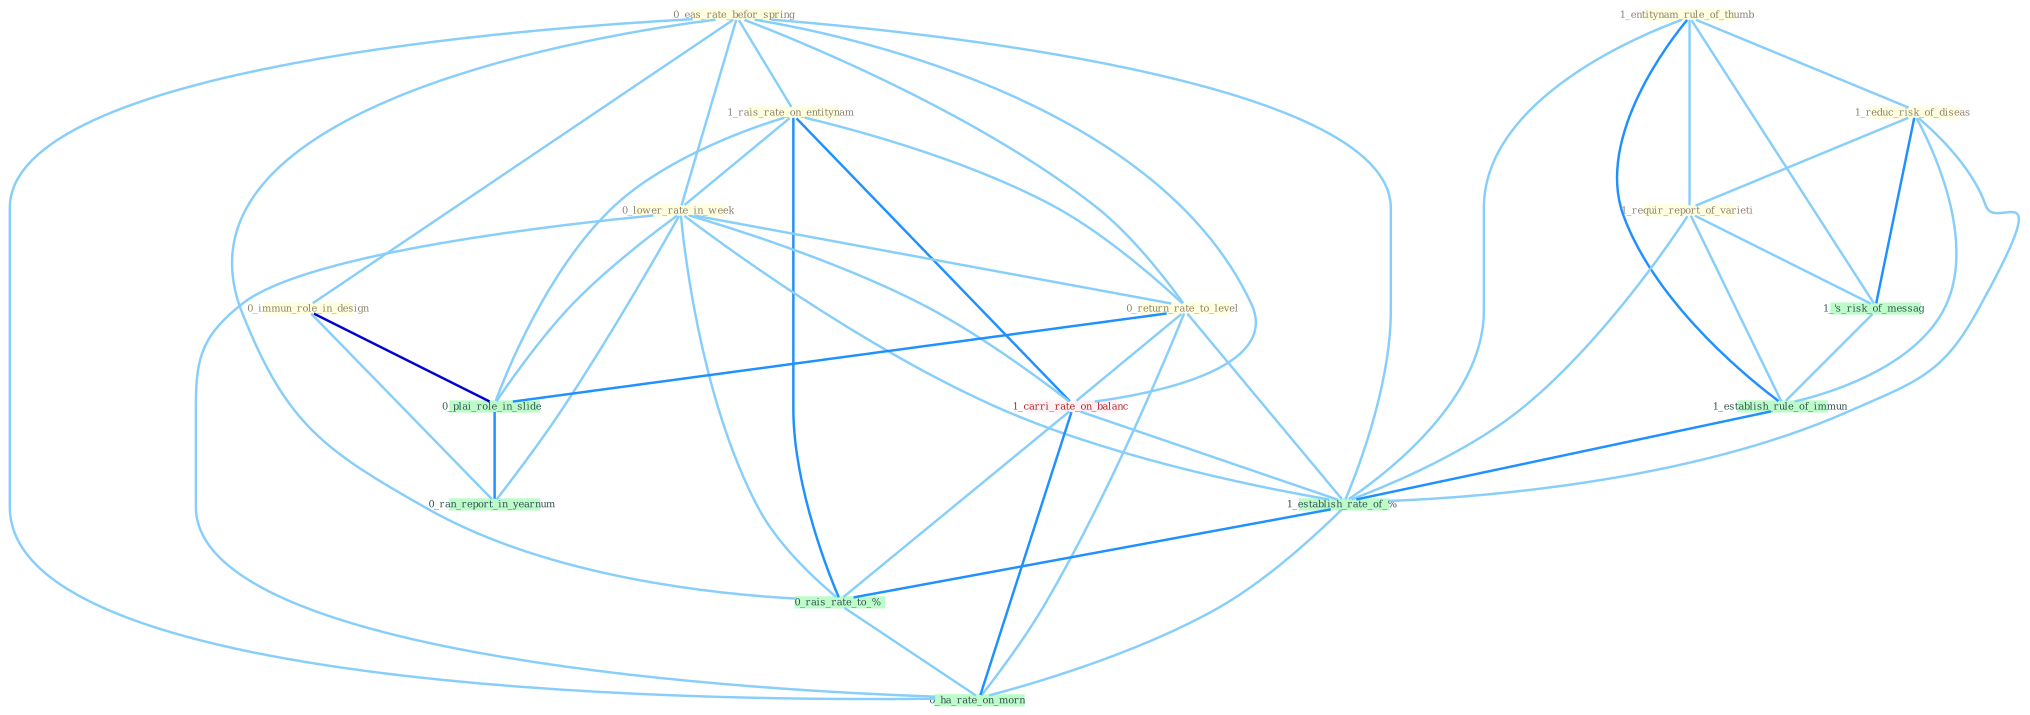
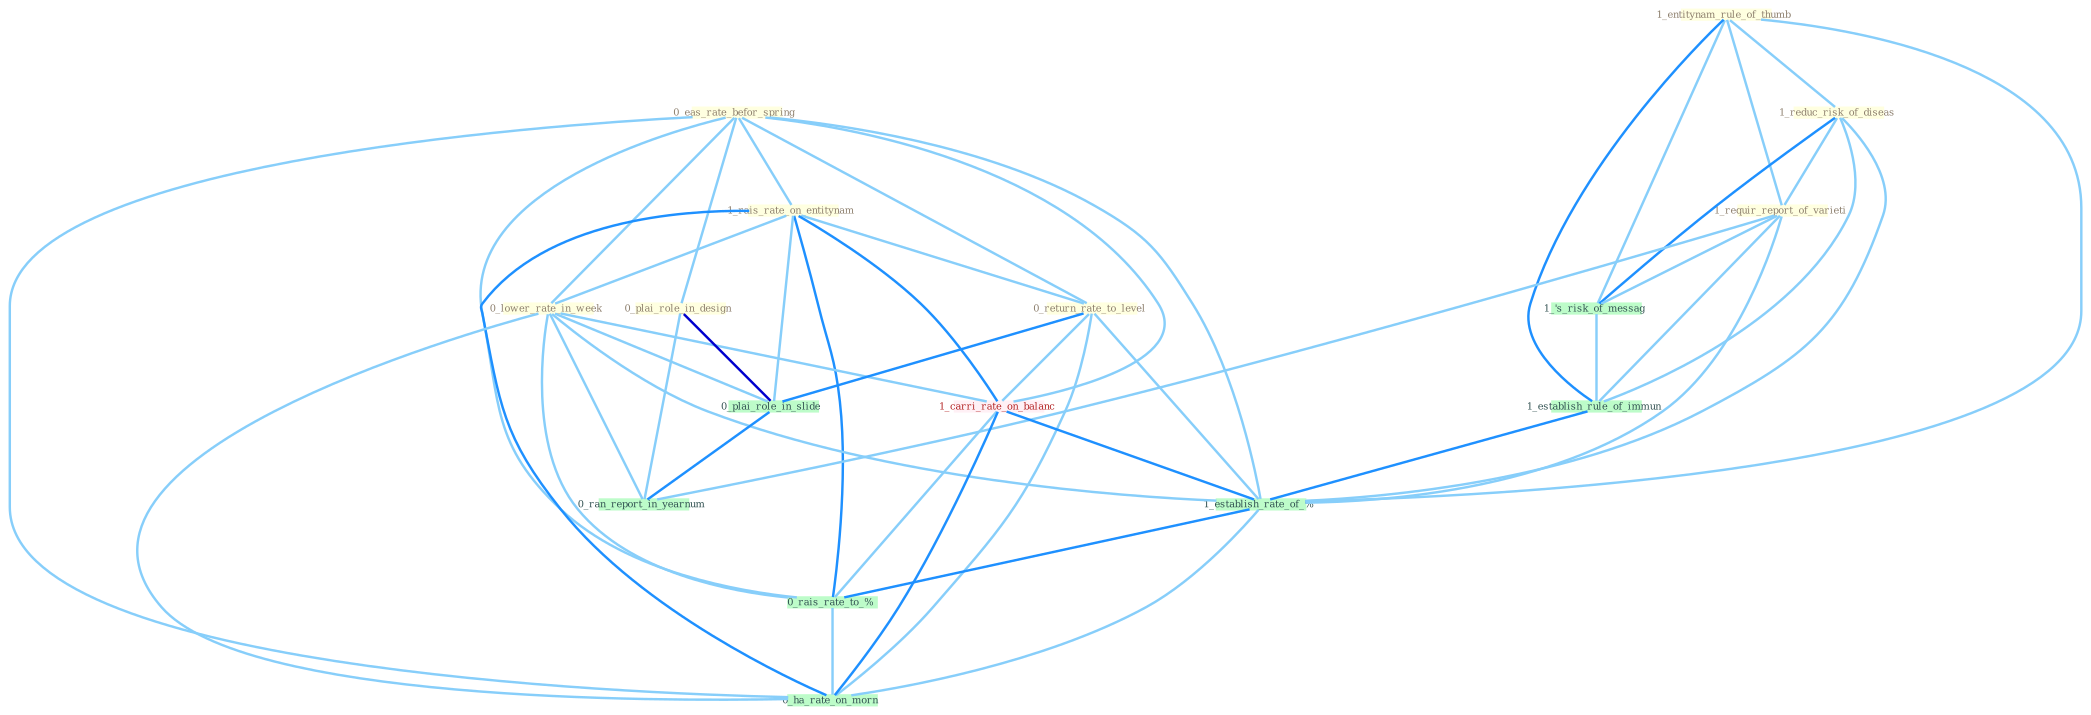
edge "0_lower_rate_in_week" -- "0_return_rate_to_level": removed
edge "1_rais_rate_on_entitynam" -- "0_ha_rate_on_morn": added
node "0_immun_role_in_design": label "0_immun_role_in_design" -> "0_plai_role_in_design"
edge "1_requir_report_of_varieti" -- "0_ran_report_in_yearnum": added
edge "1_carri_rate_on_balanc" -- "1_establish_rate_of_%": color #87cefa -> #1e90ff
